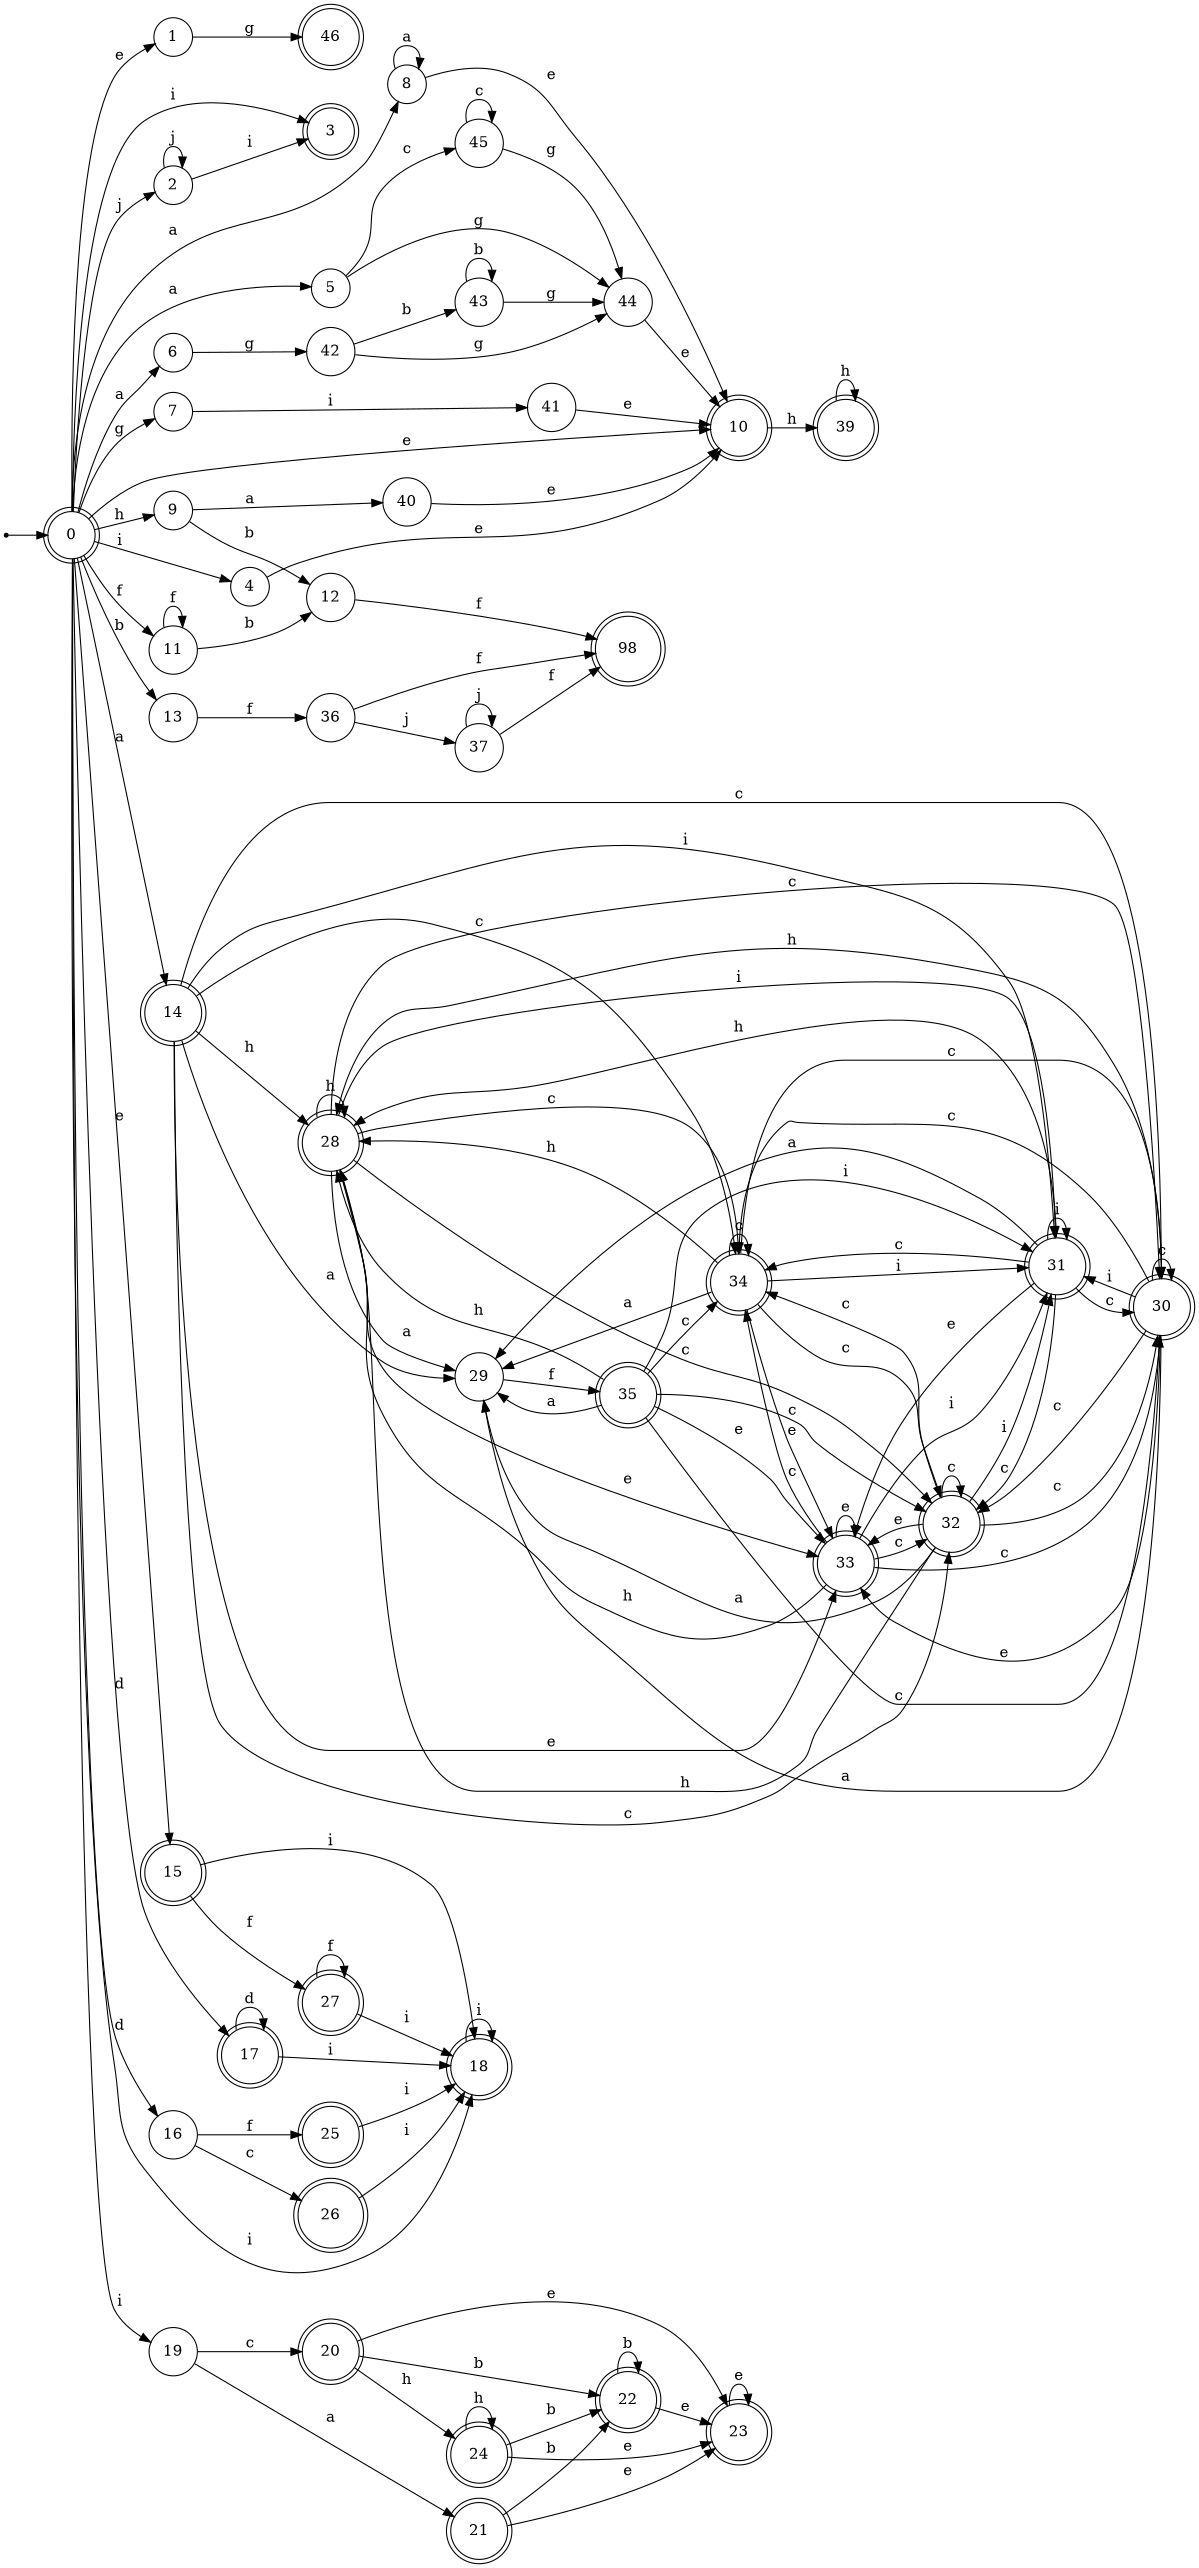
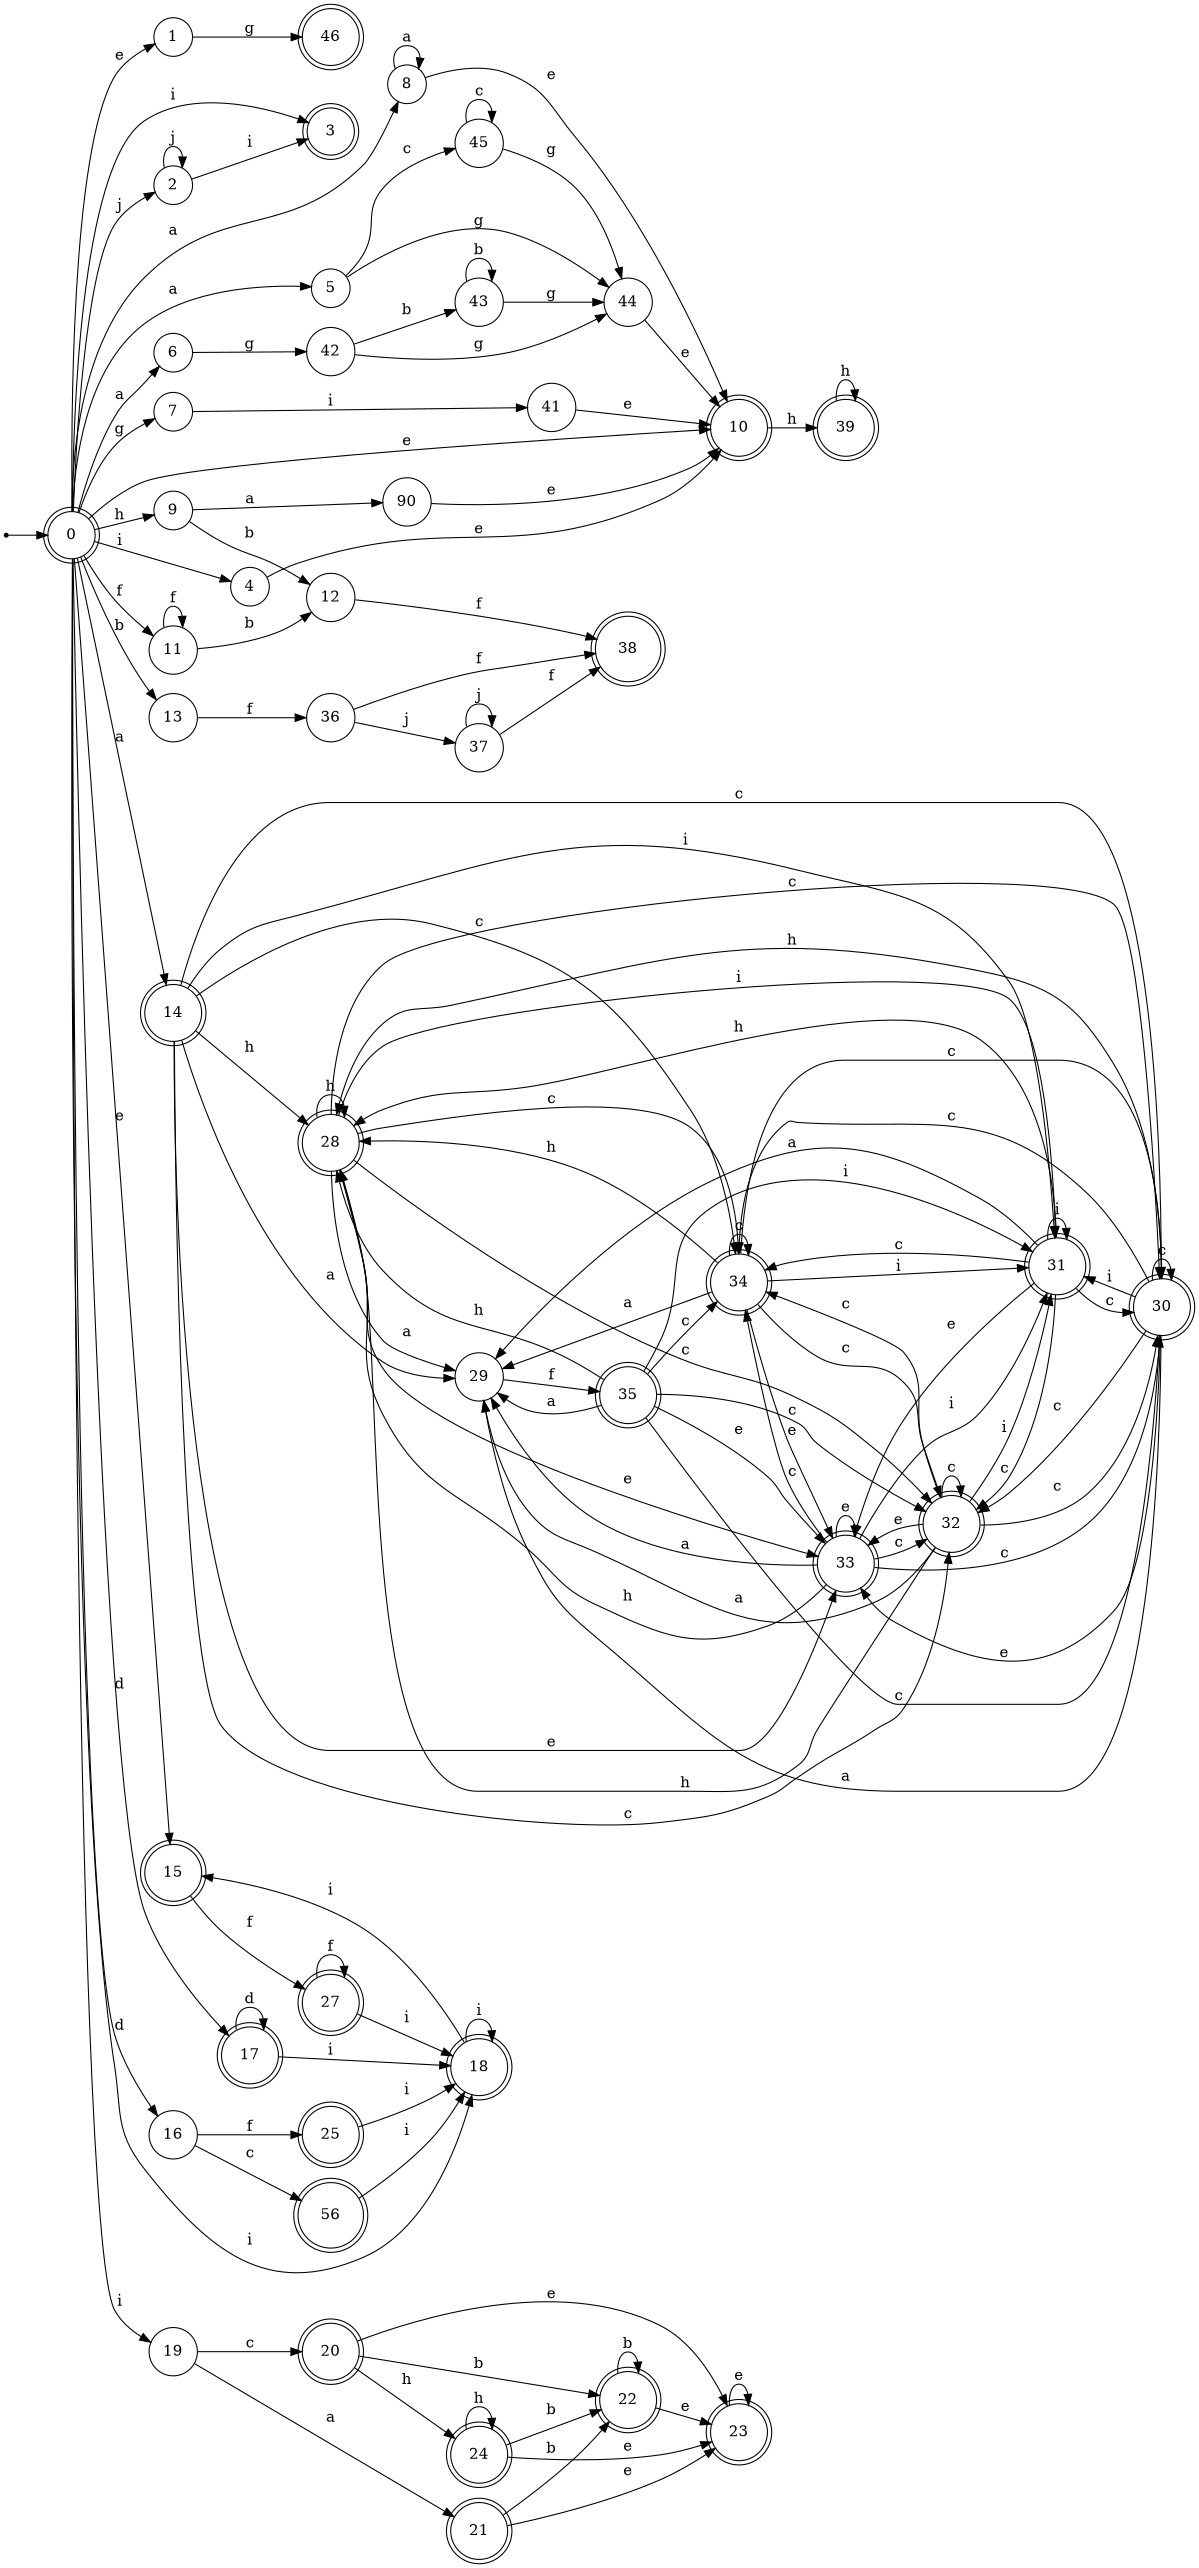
node "40": label "40" -> "90"
node "98": label "98" -> "38"
edge "33" -> "29": added, label "a"
edge "15" -> "18": reversed
node "26": label "26" -> "56"
